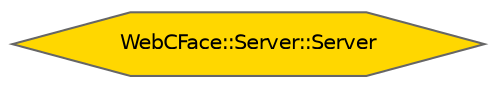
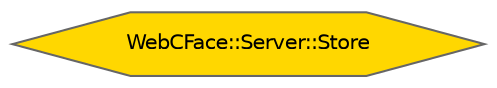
node "WebCFace::Server::Server": label "WebCFace::Server::Server" -> "WebCFace::Server::Store"
